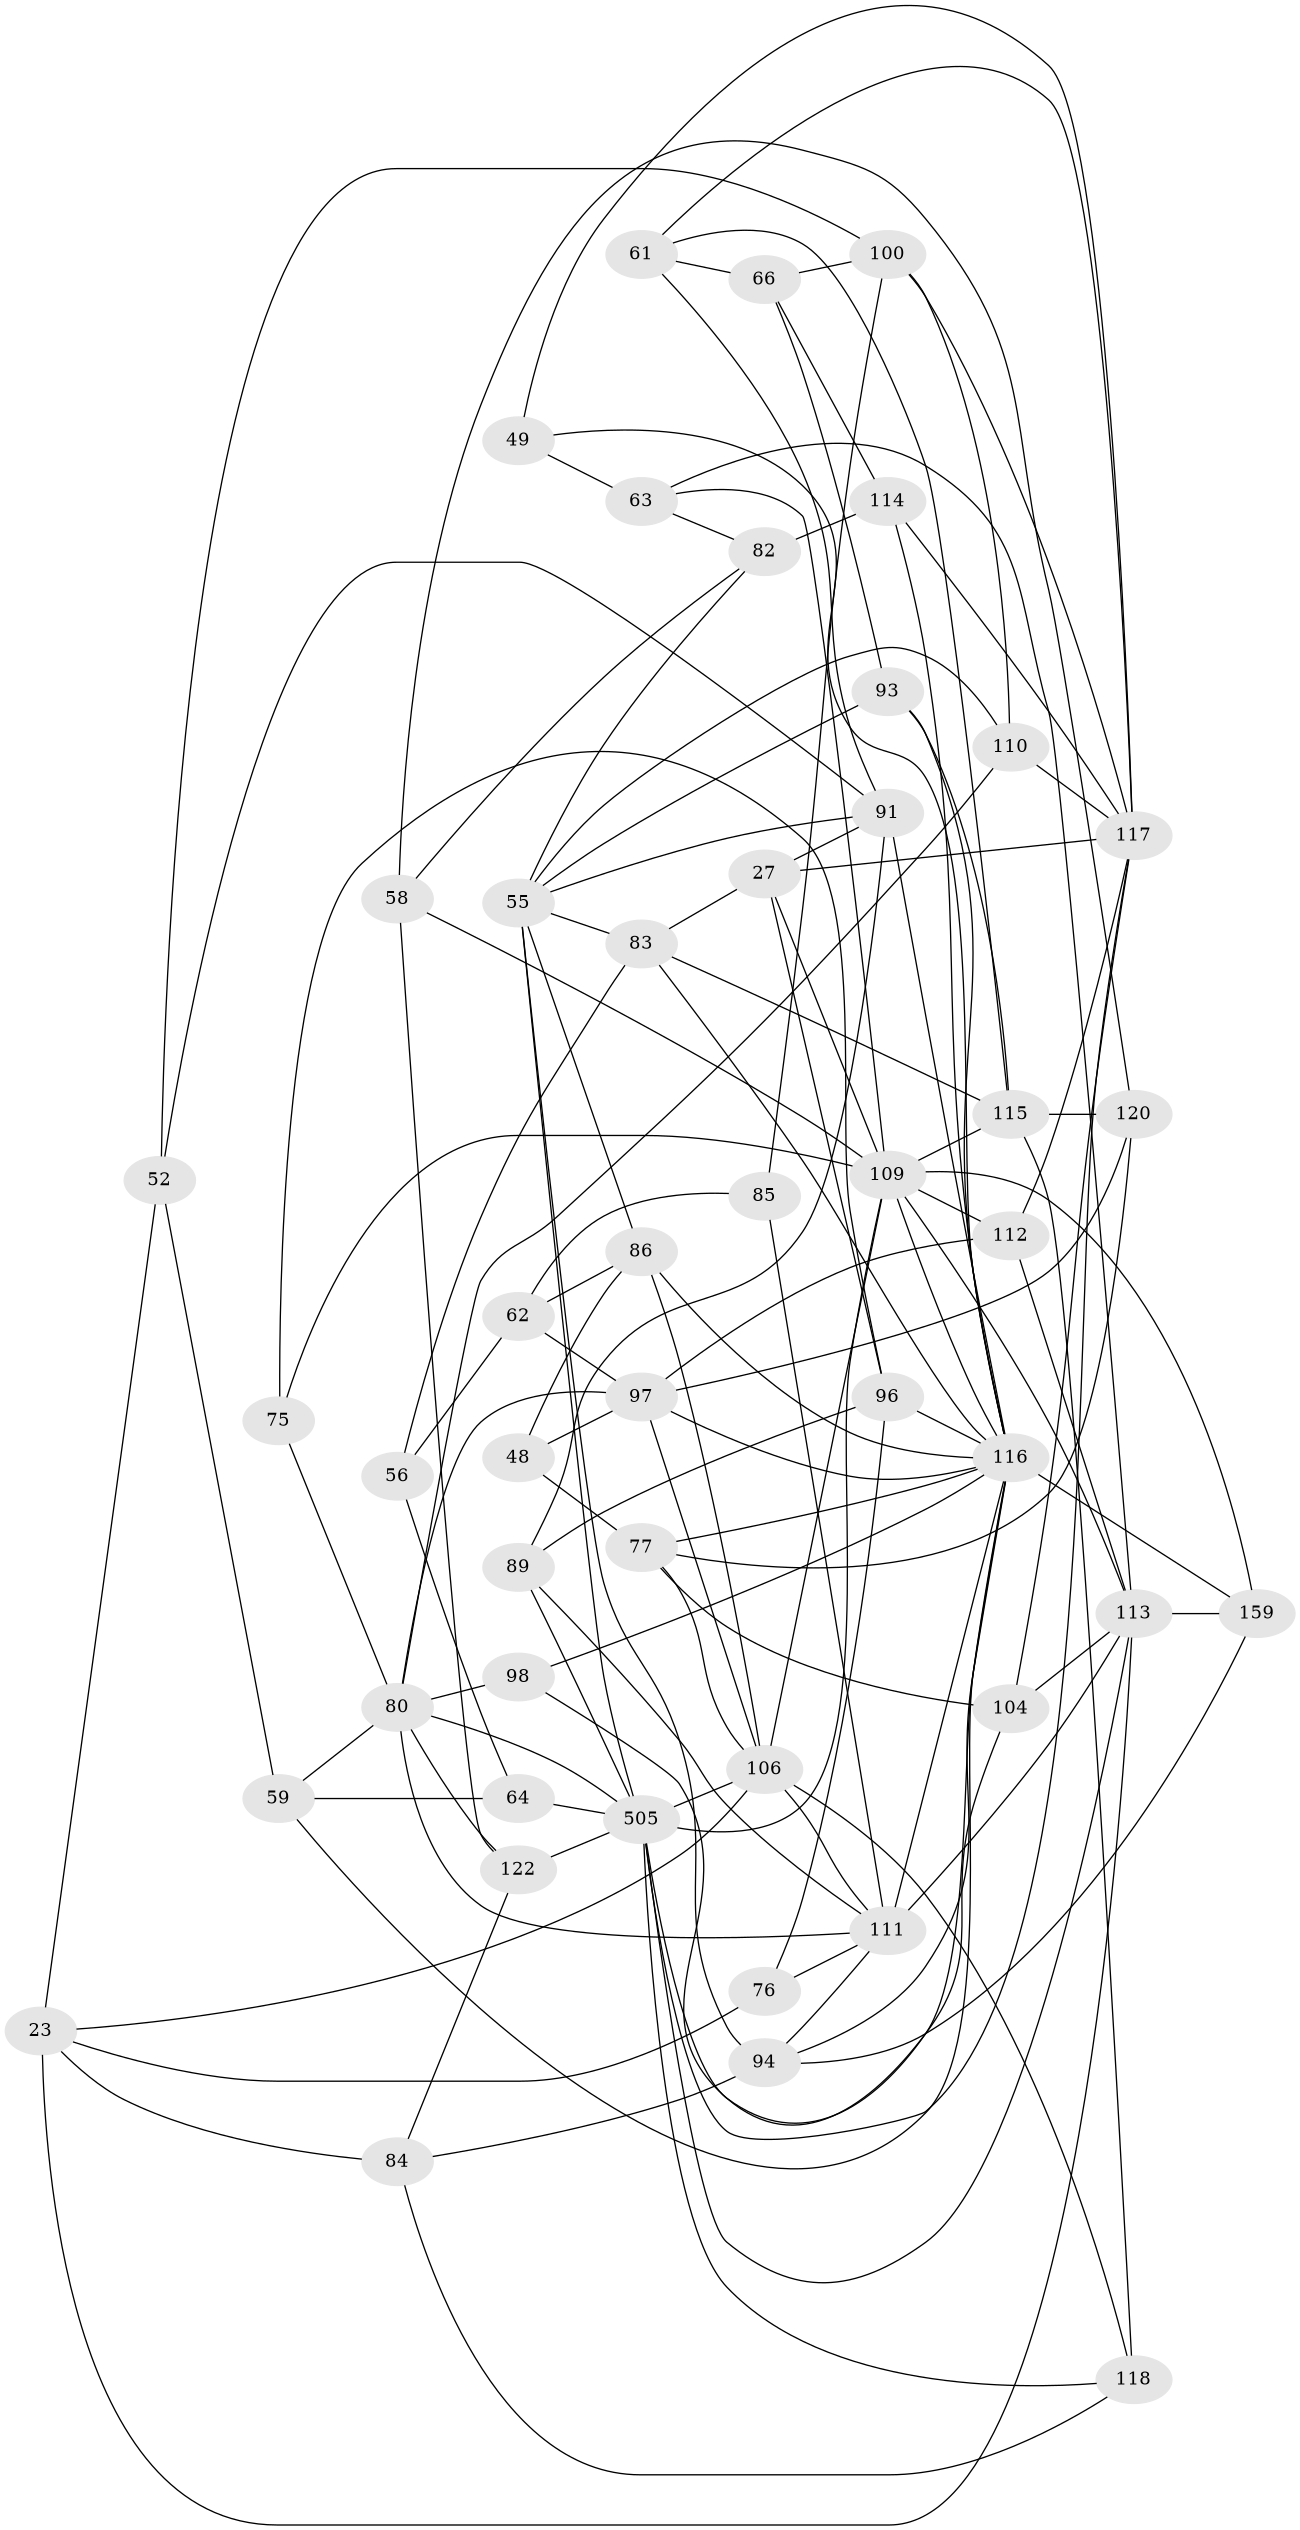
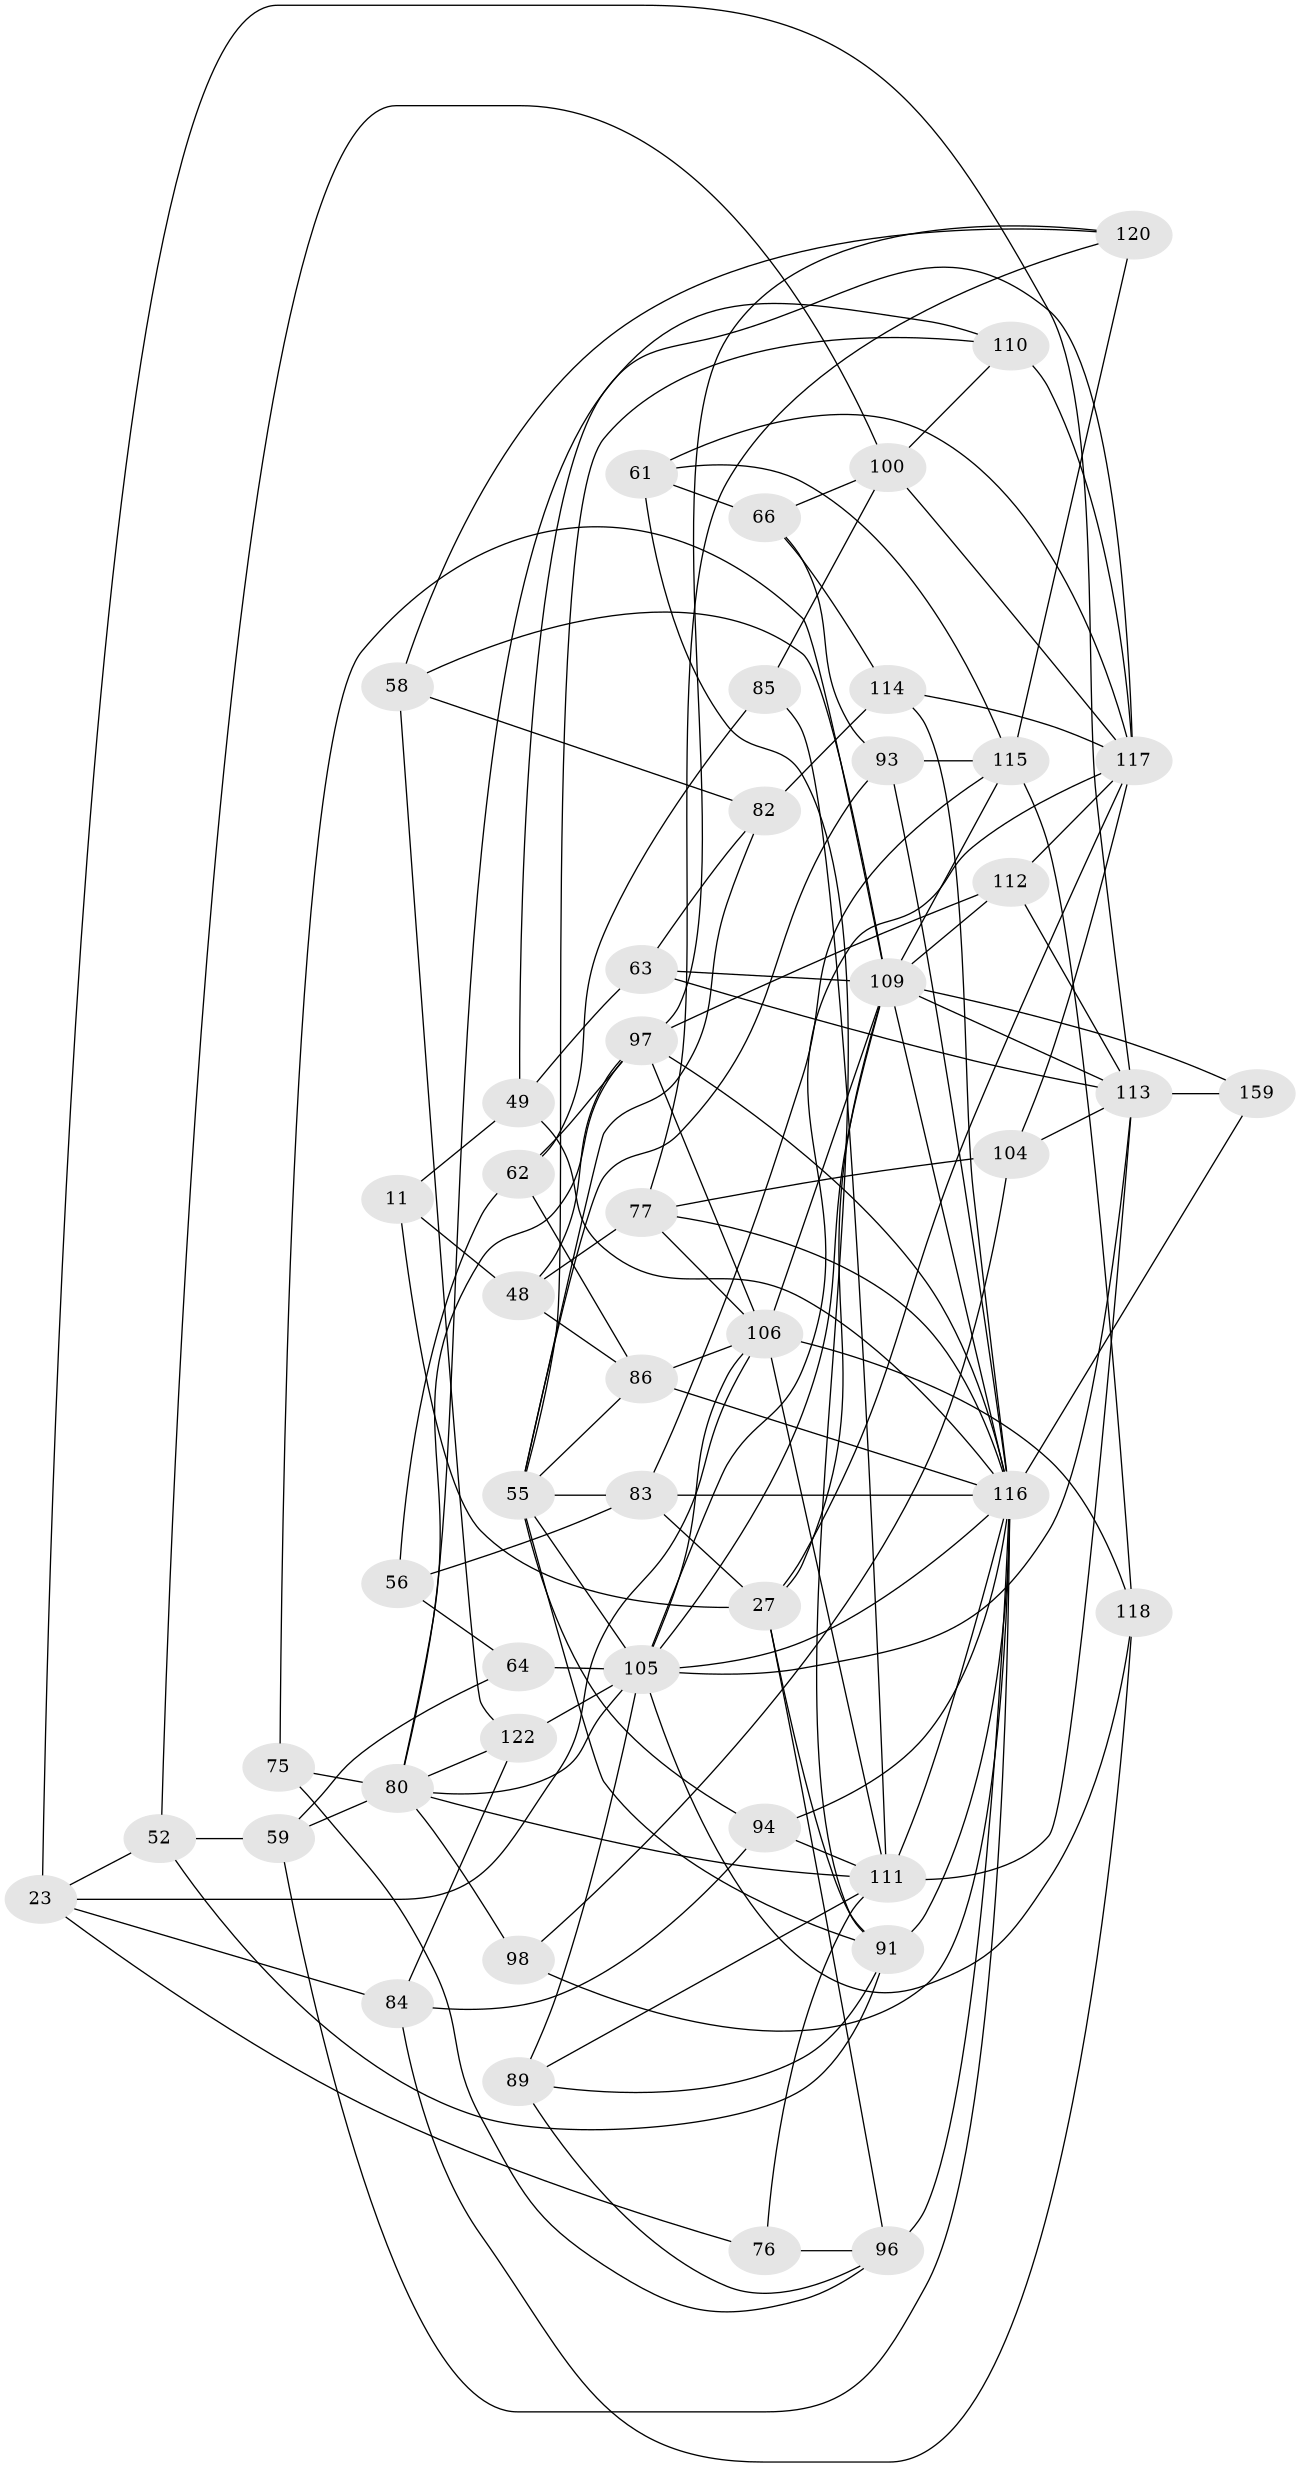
node "11": added
node "505": label "505" -> "105"
edge "159" -- "94": removed
